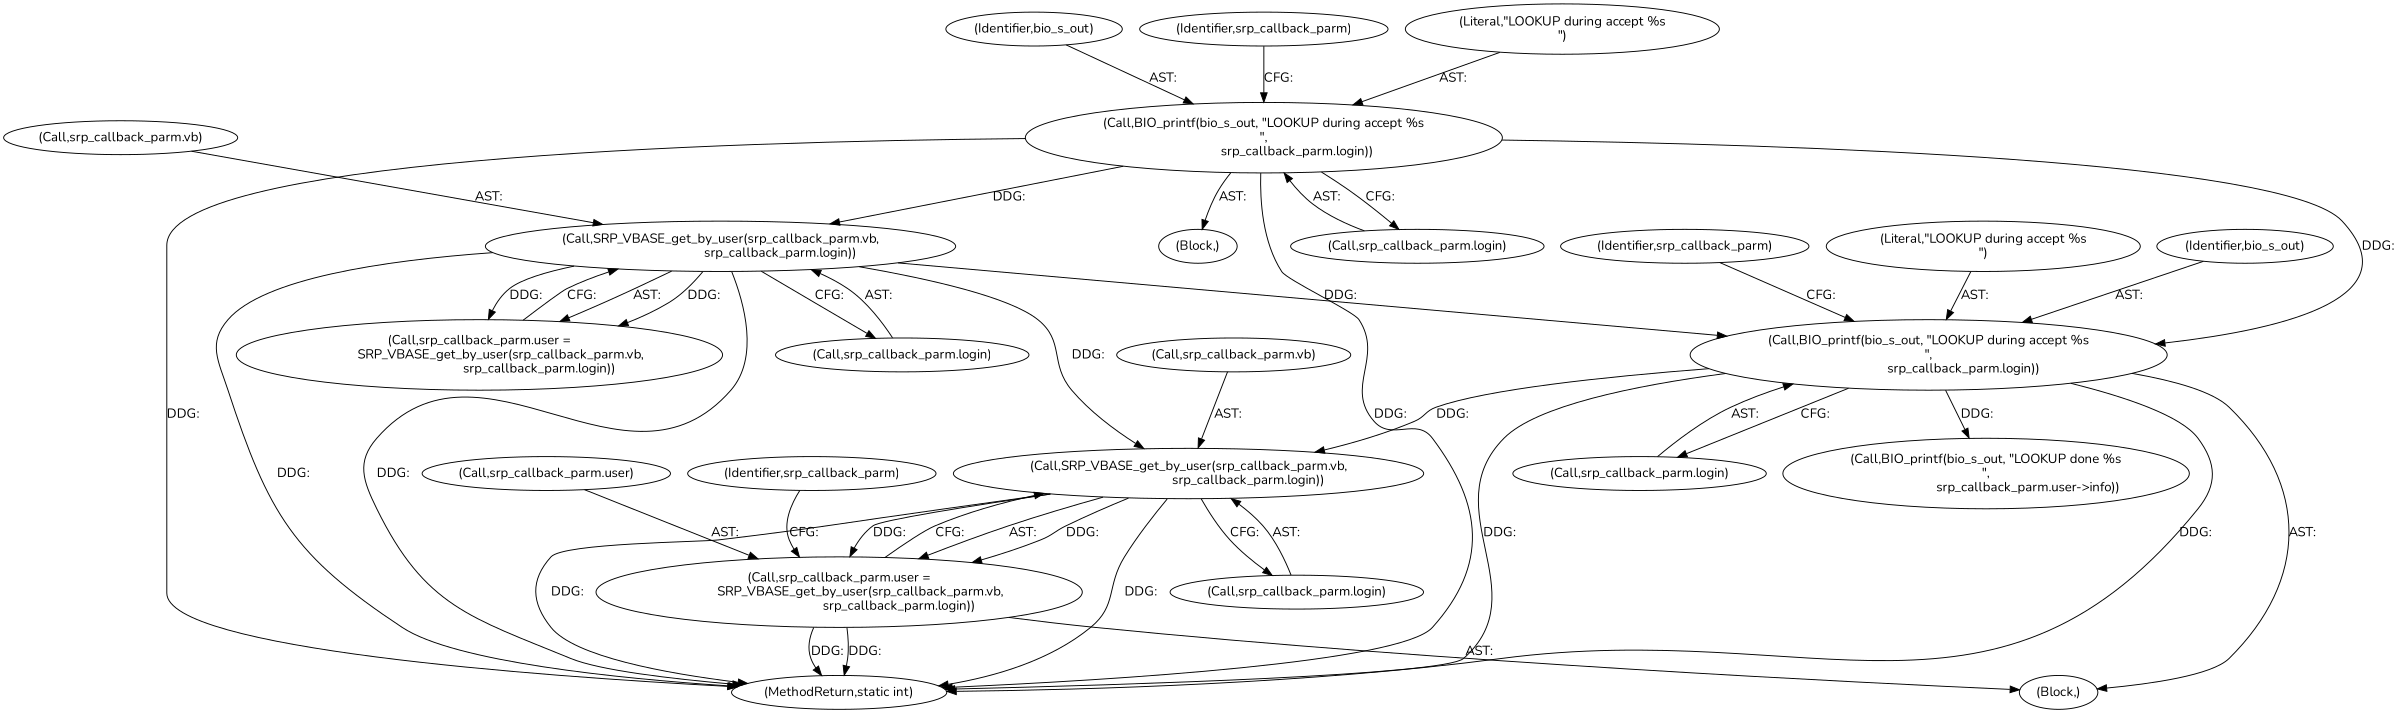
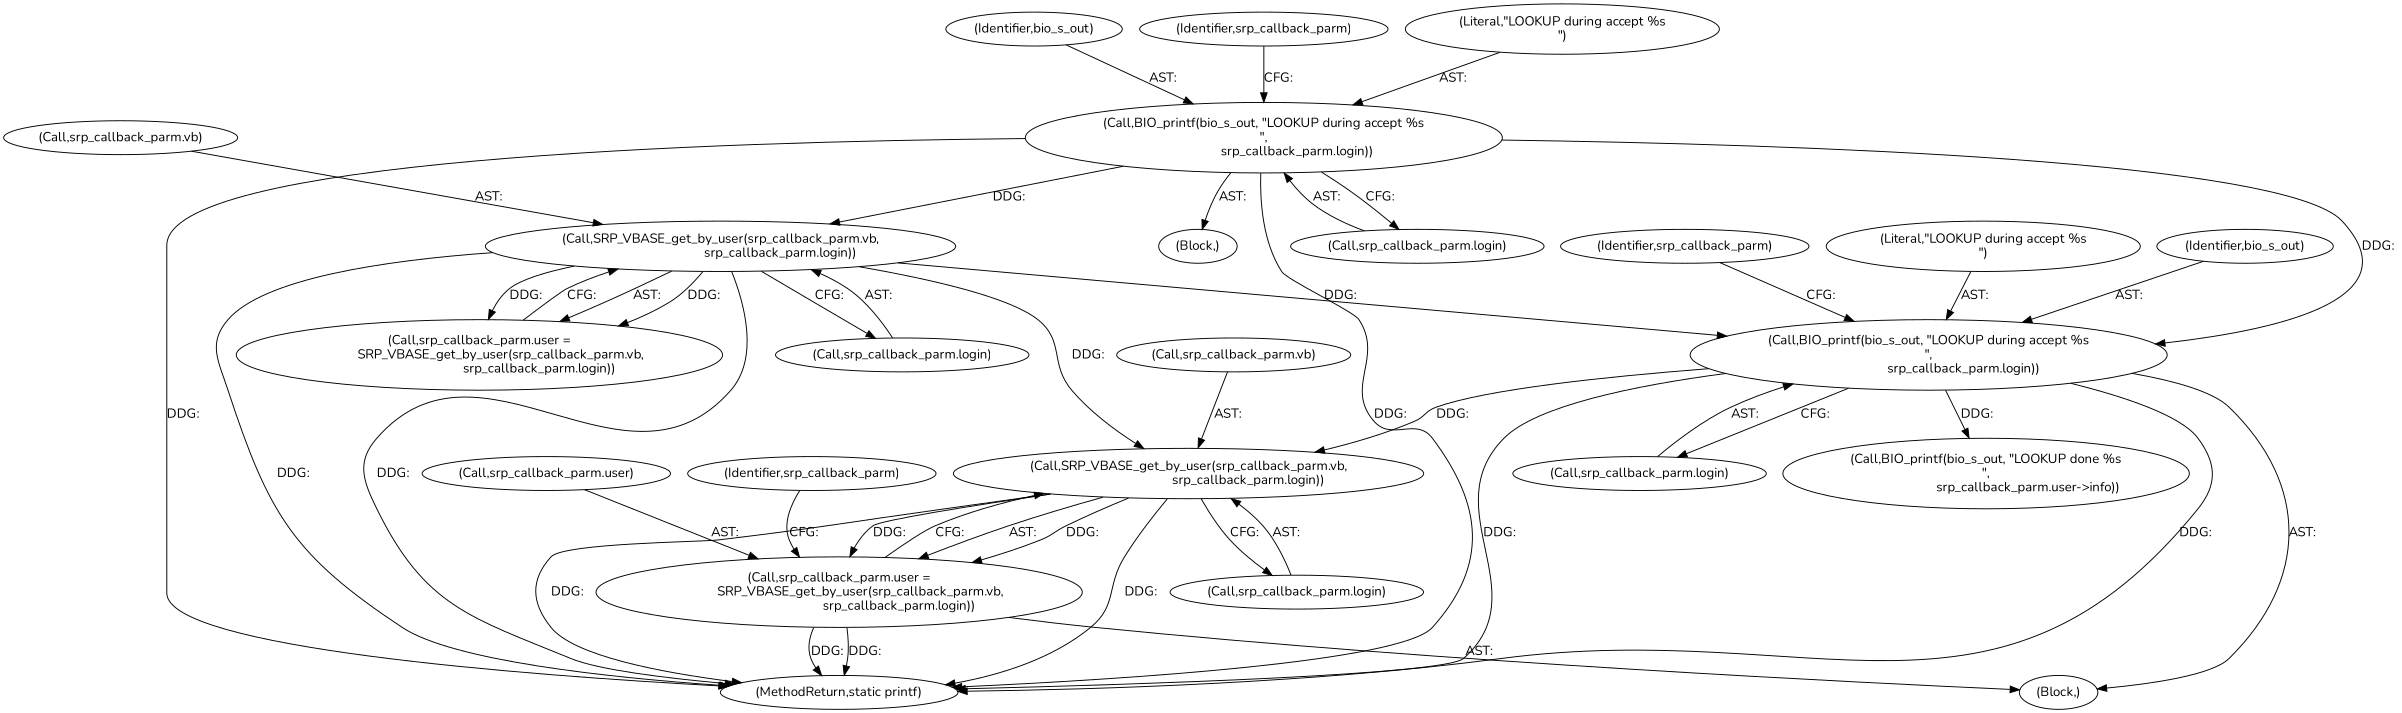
node "(MethodReturn,static int)": label "(MethodReturn,static int)" -> "(MethodReturn,static printf)"
